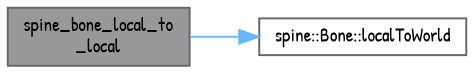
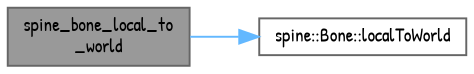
node "spine_bone_local_to _local": label "spine_bone_local_to _local" -> "spine_bone_local_to _world"
